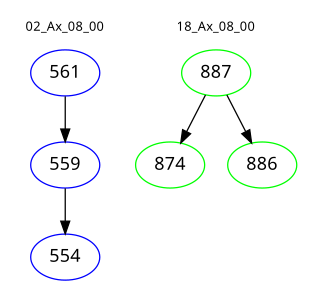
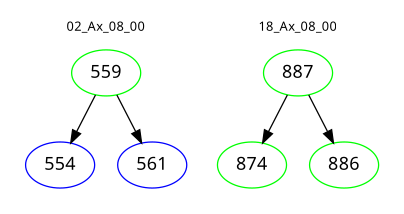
edge "561" -> "559": reversed
node "559": color blue -> green
